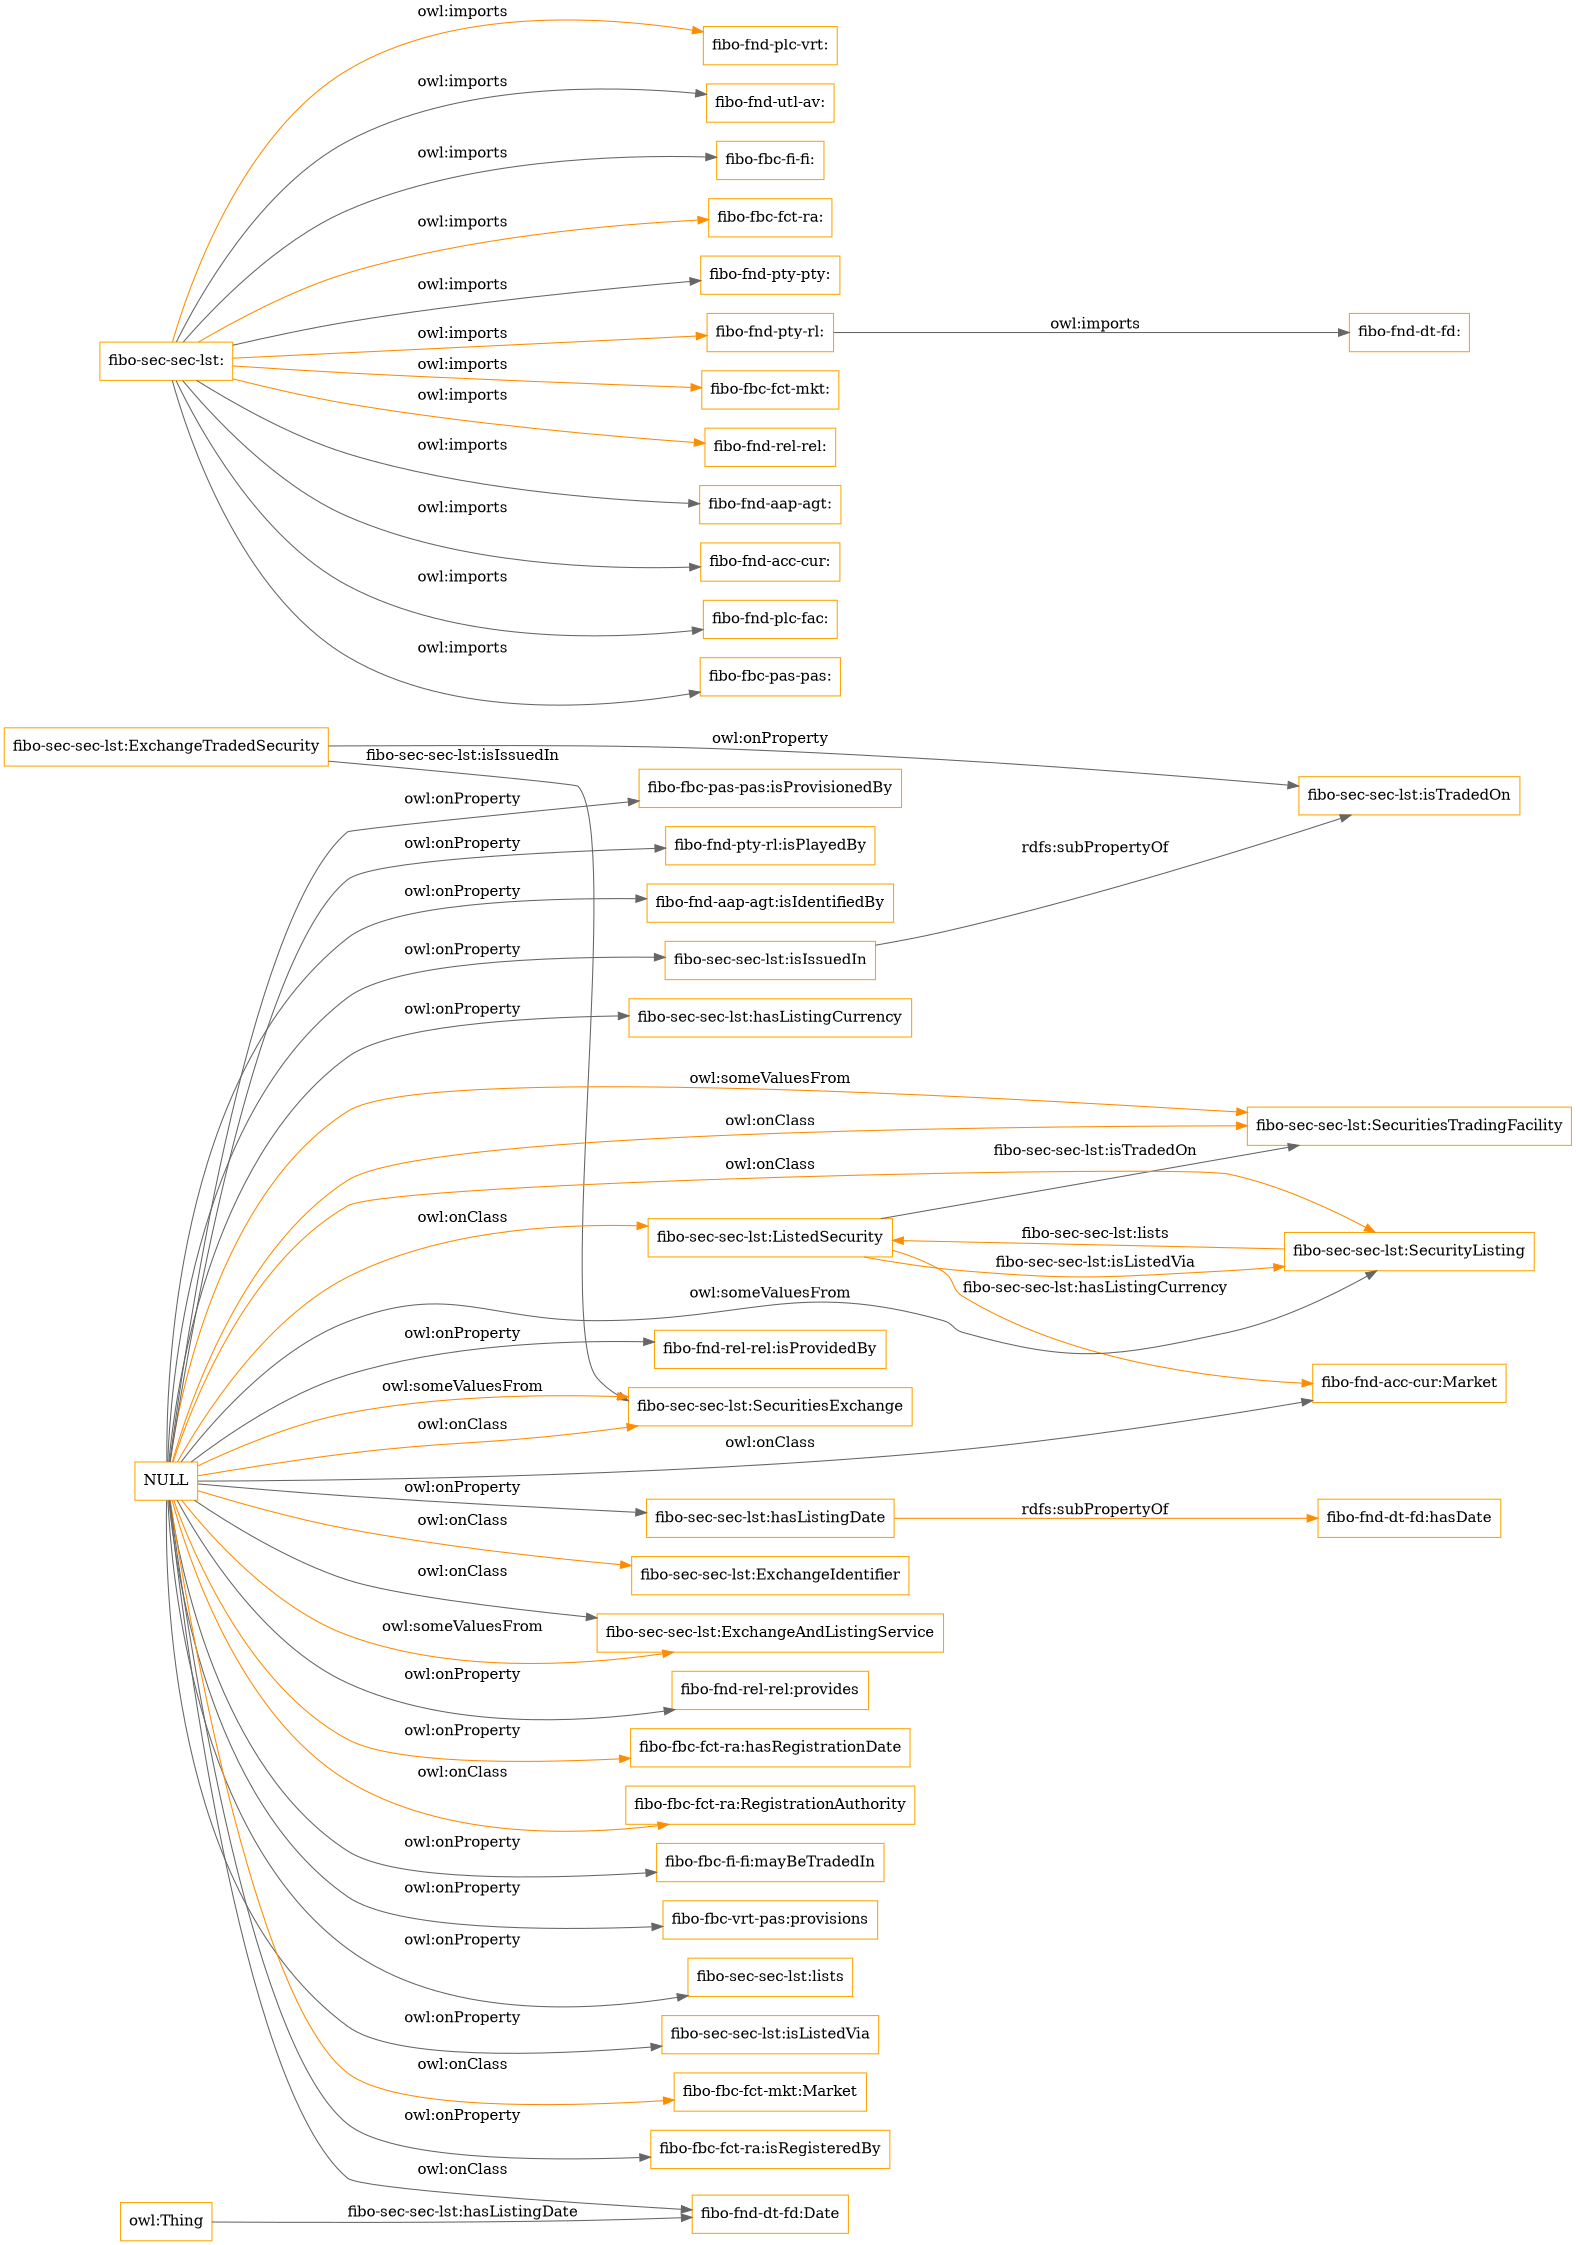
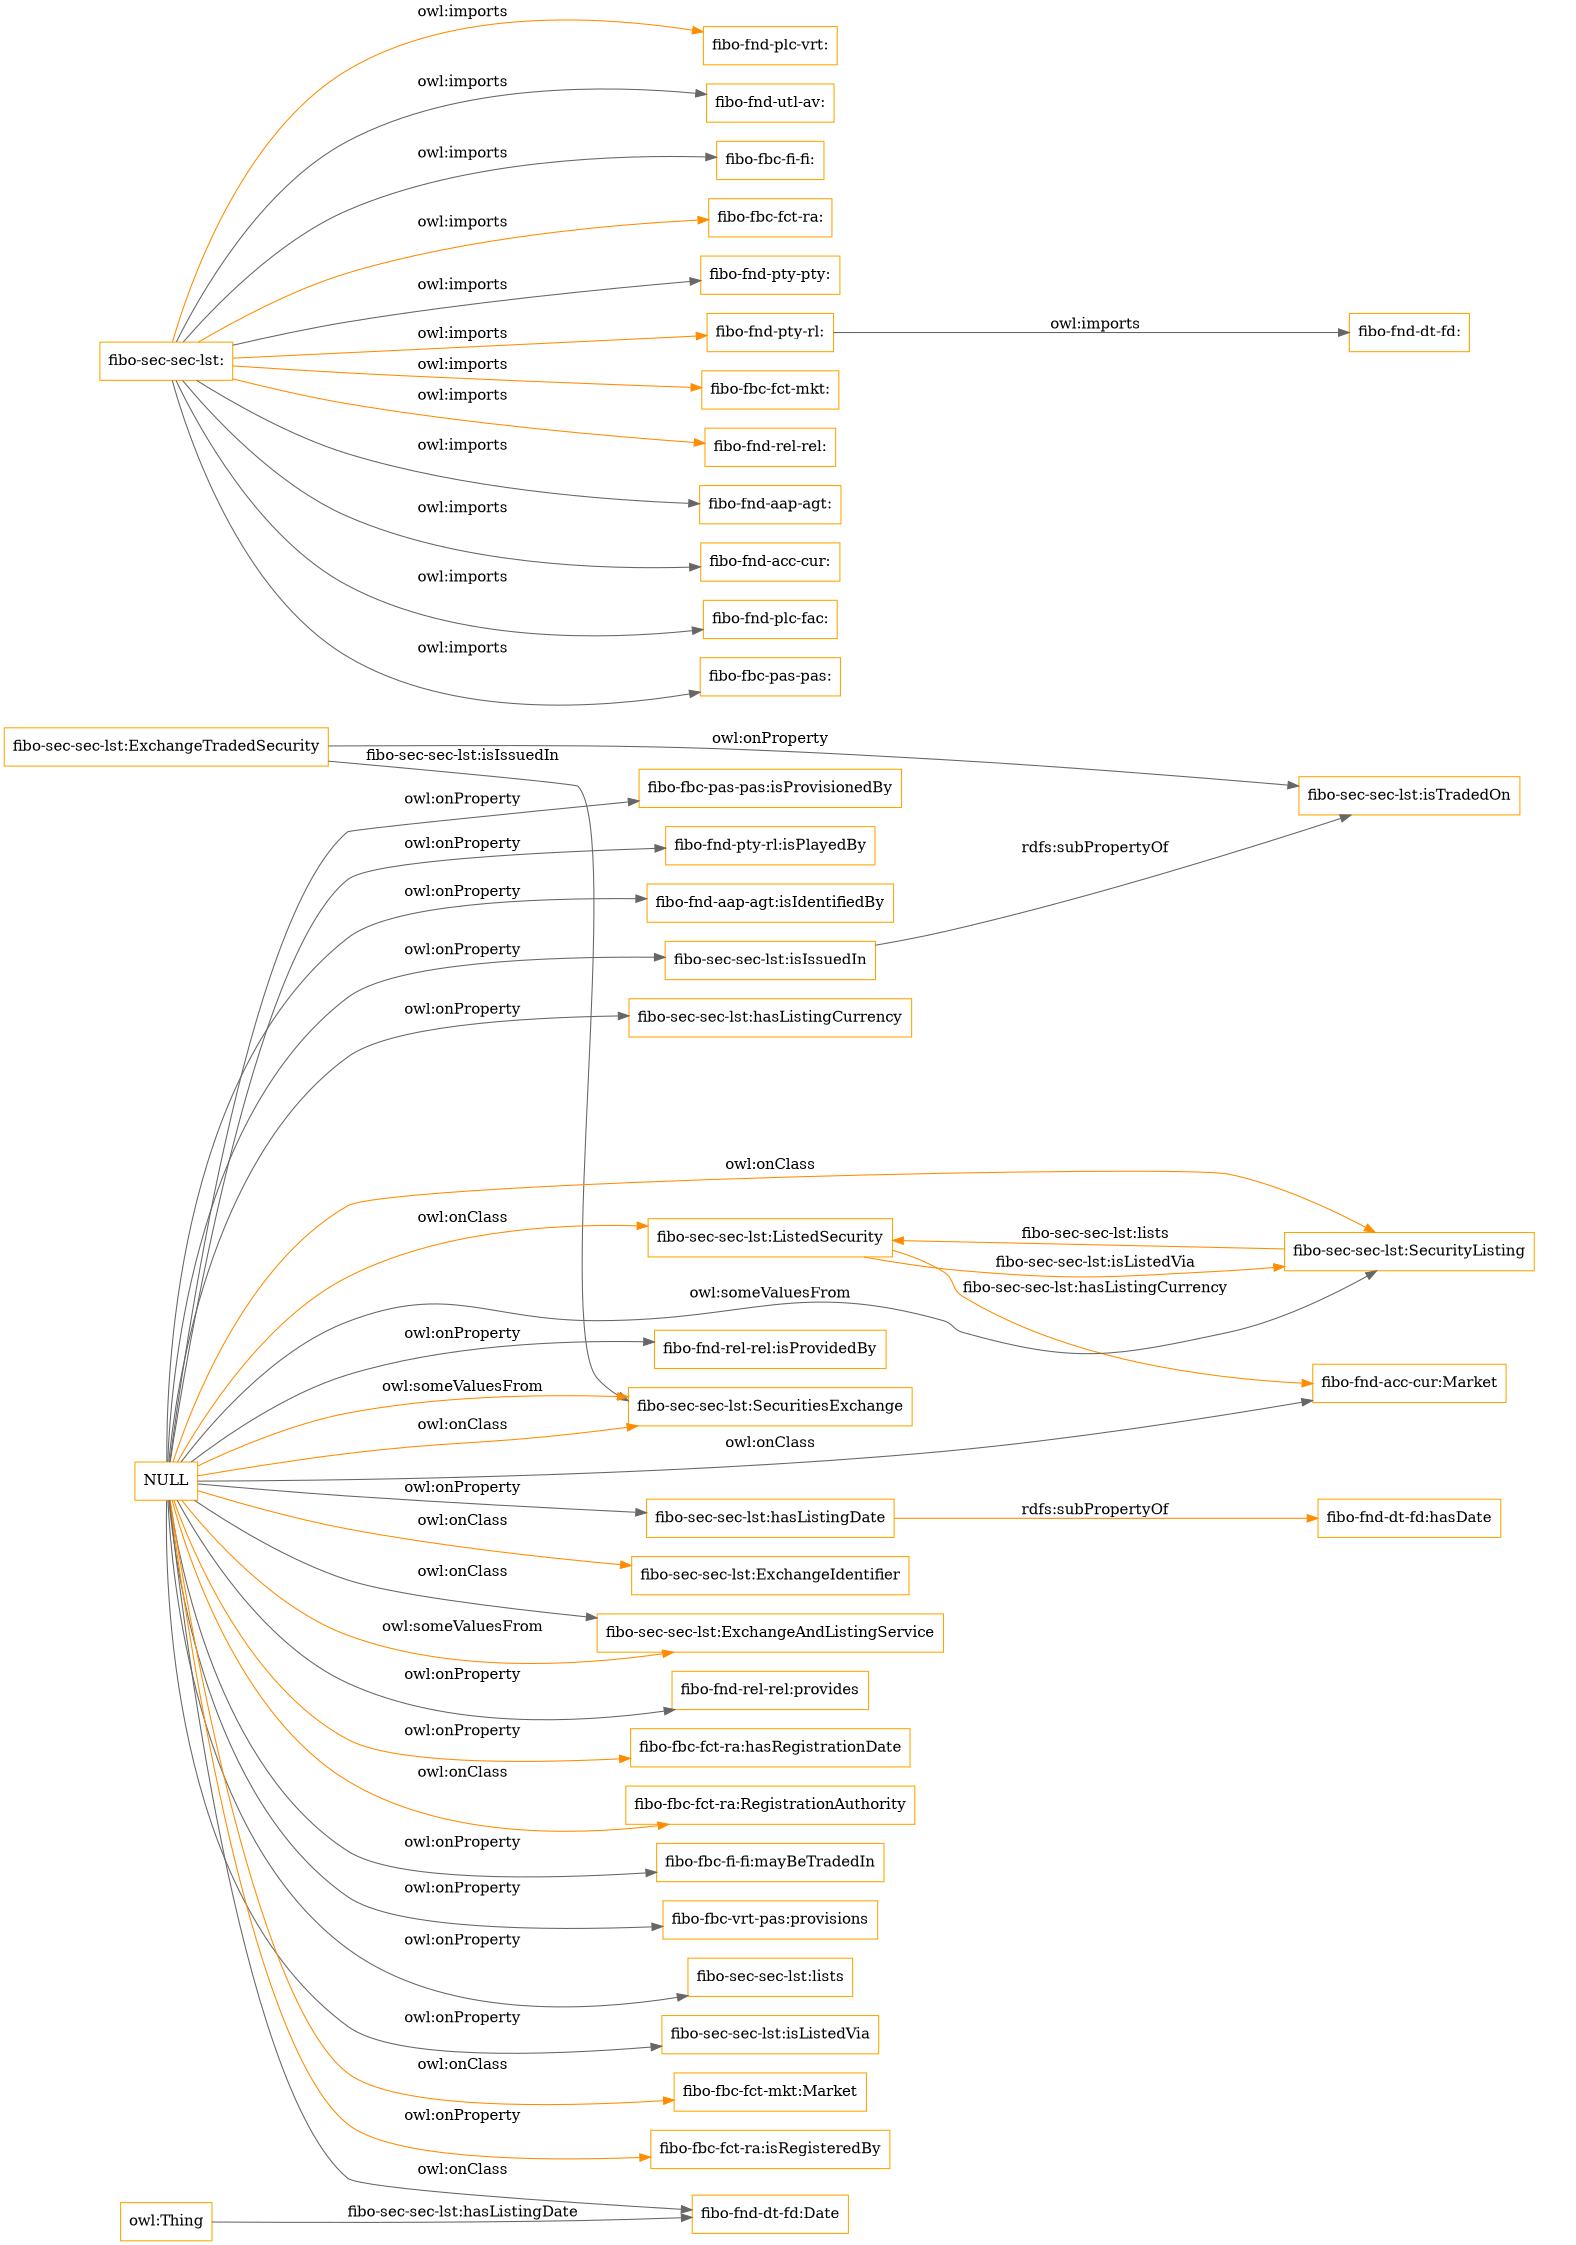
node "fibo-sec-sec-lst:SecuritiesTradingFacility": removed
edge "NULL" -> "fibo-fbc-fct-ra:isRegisteredBy": color gray40 -> darkorange
